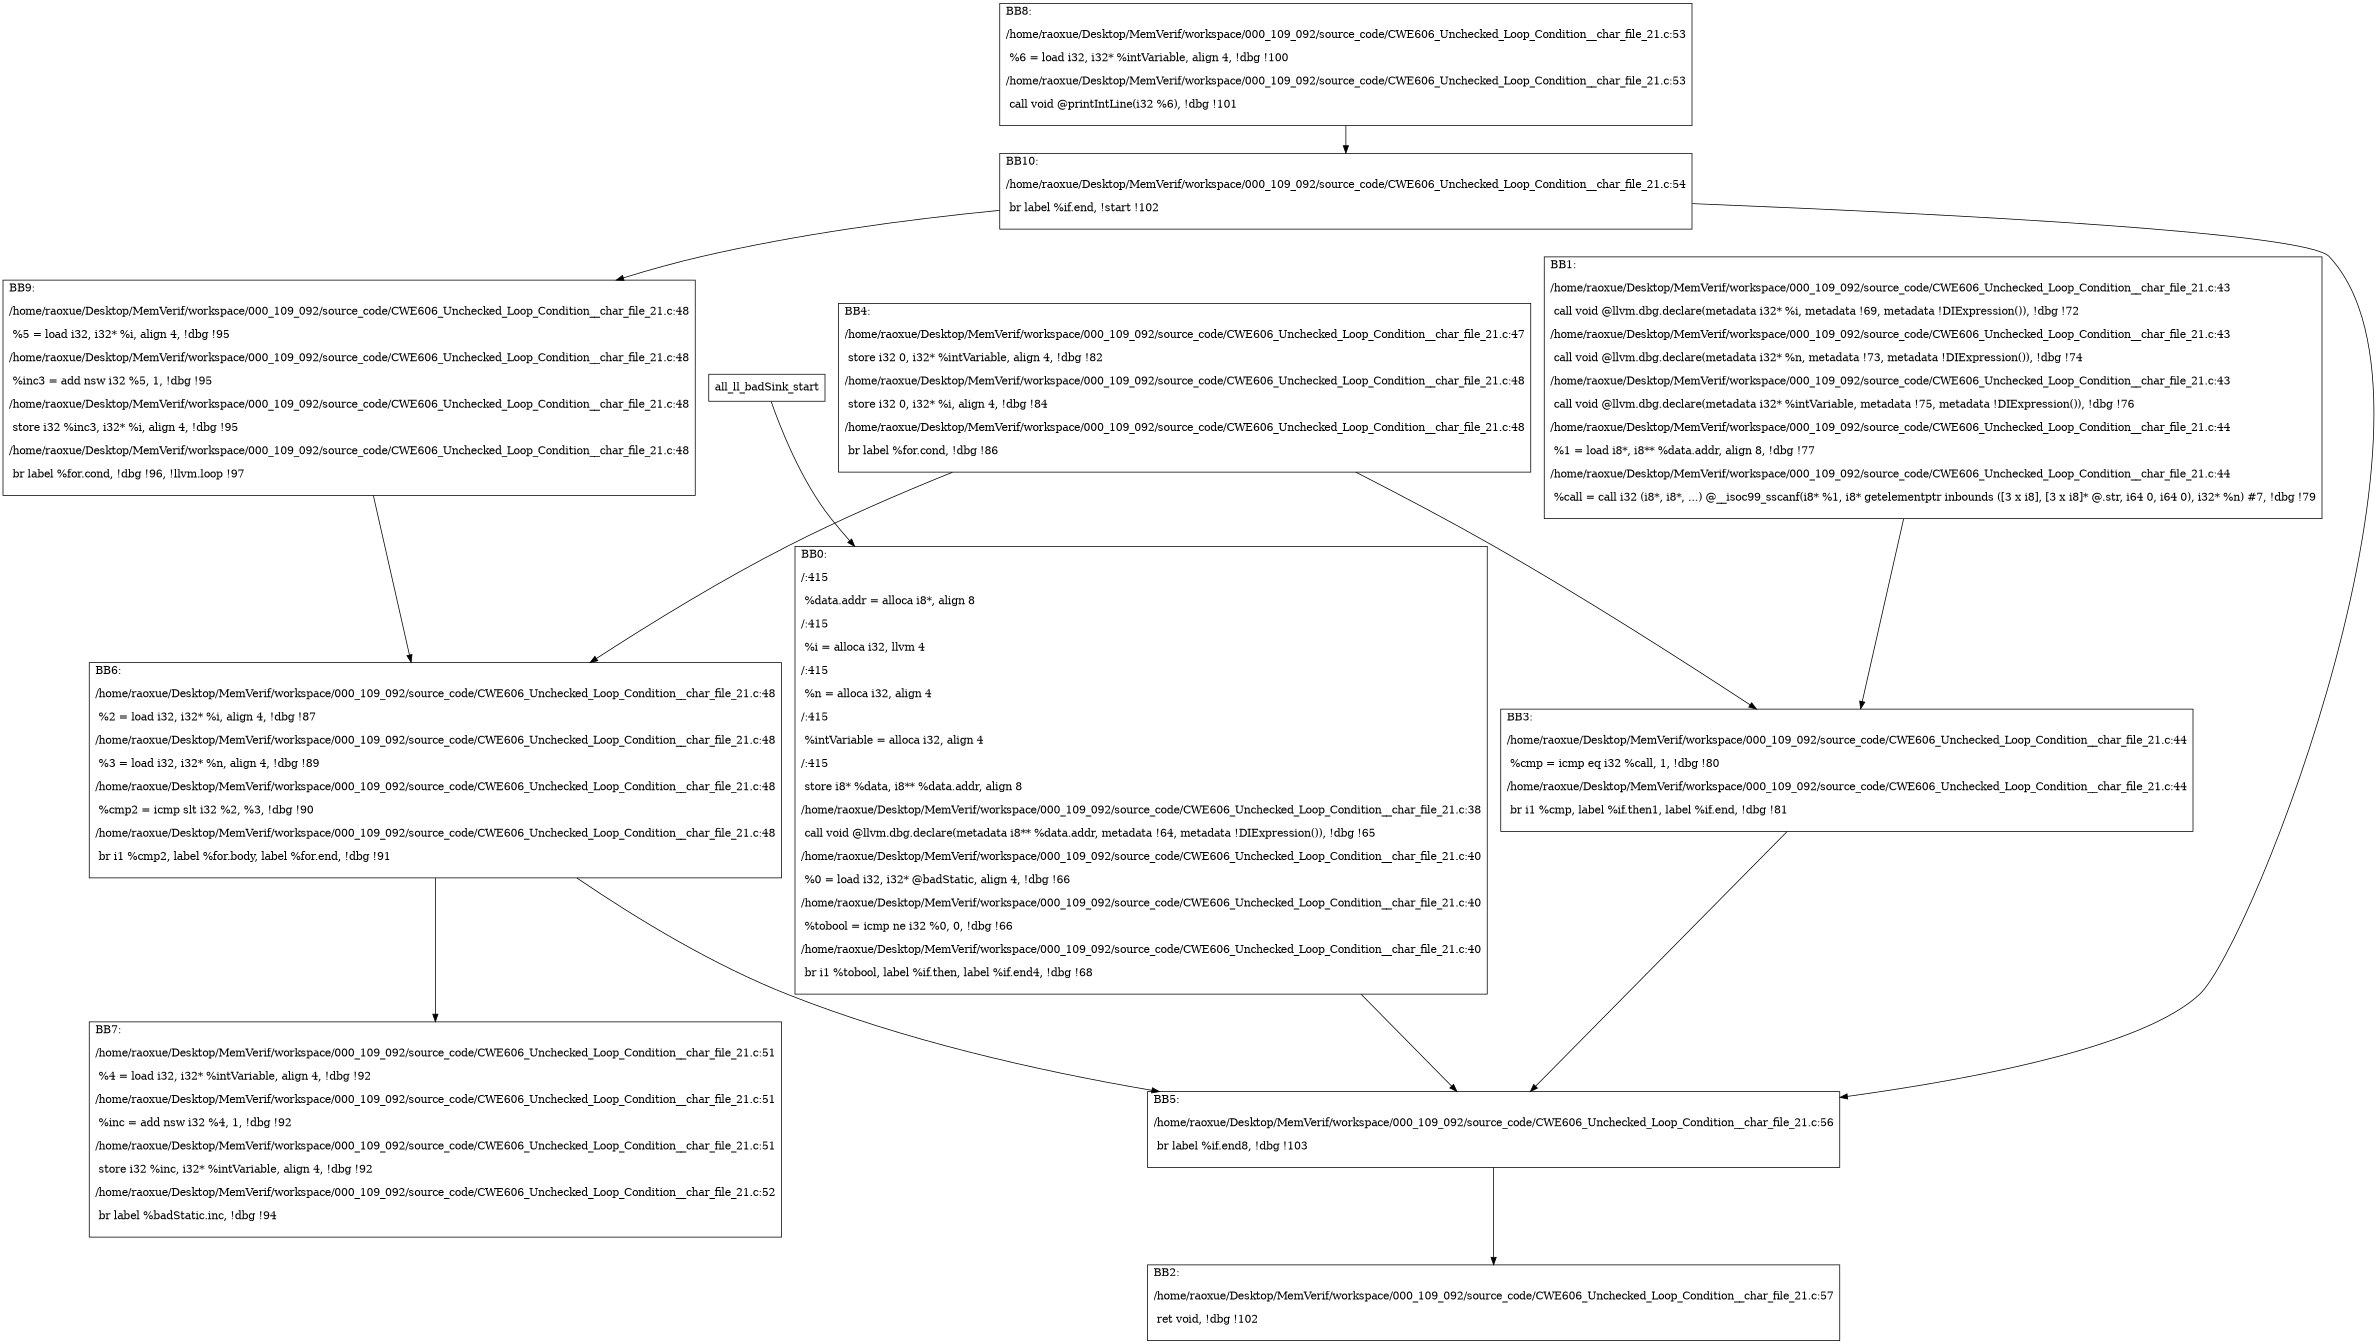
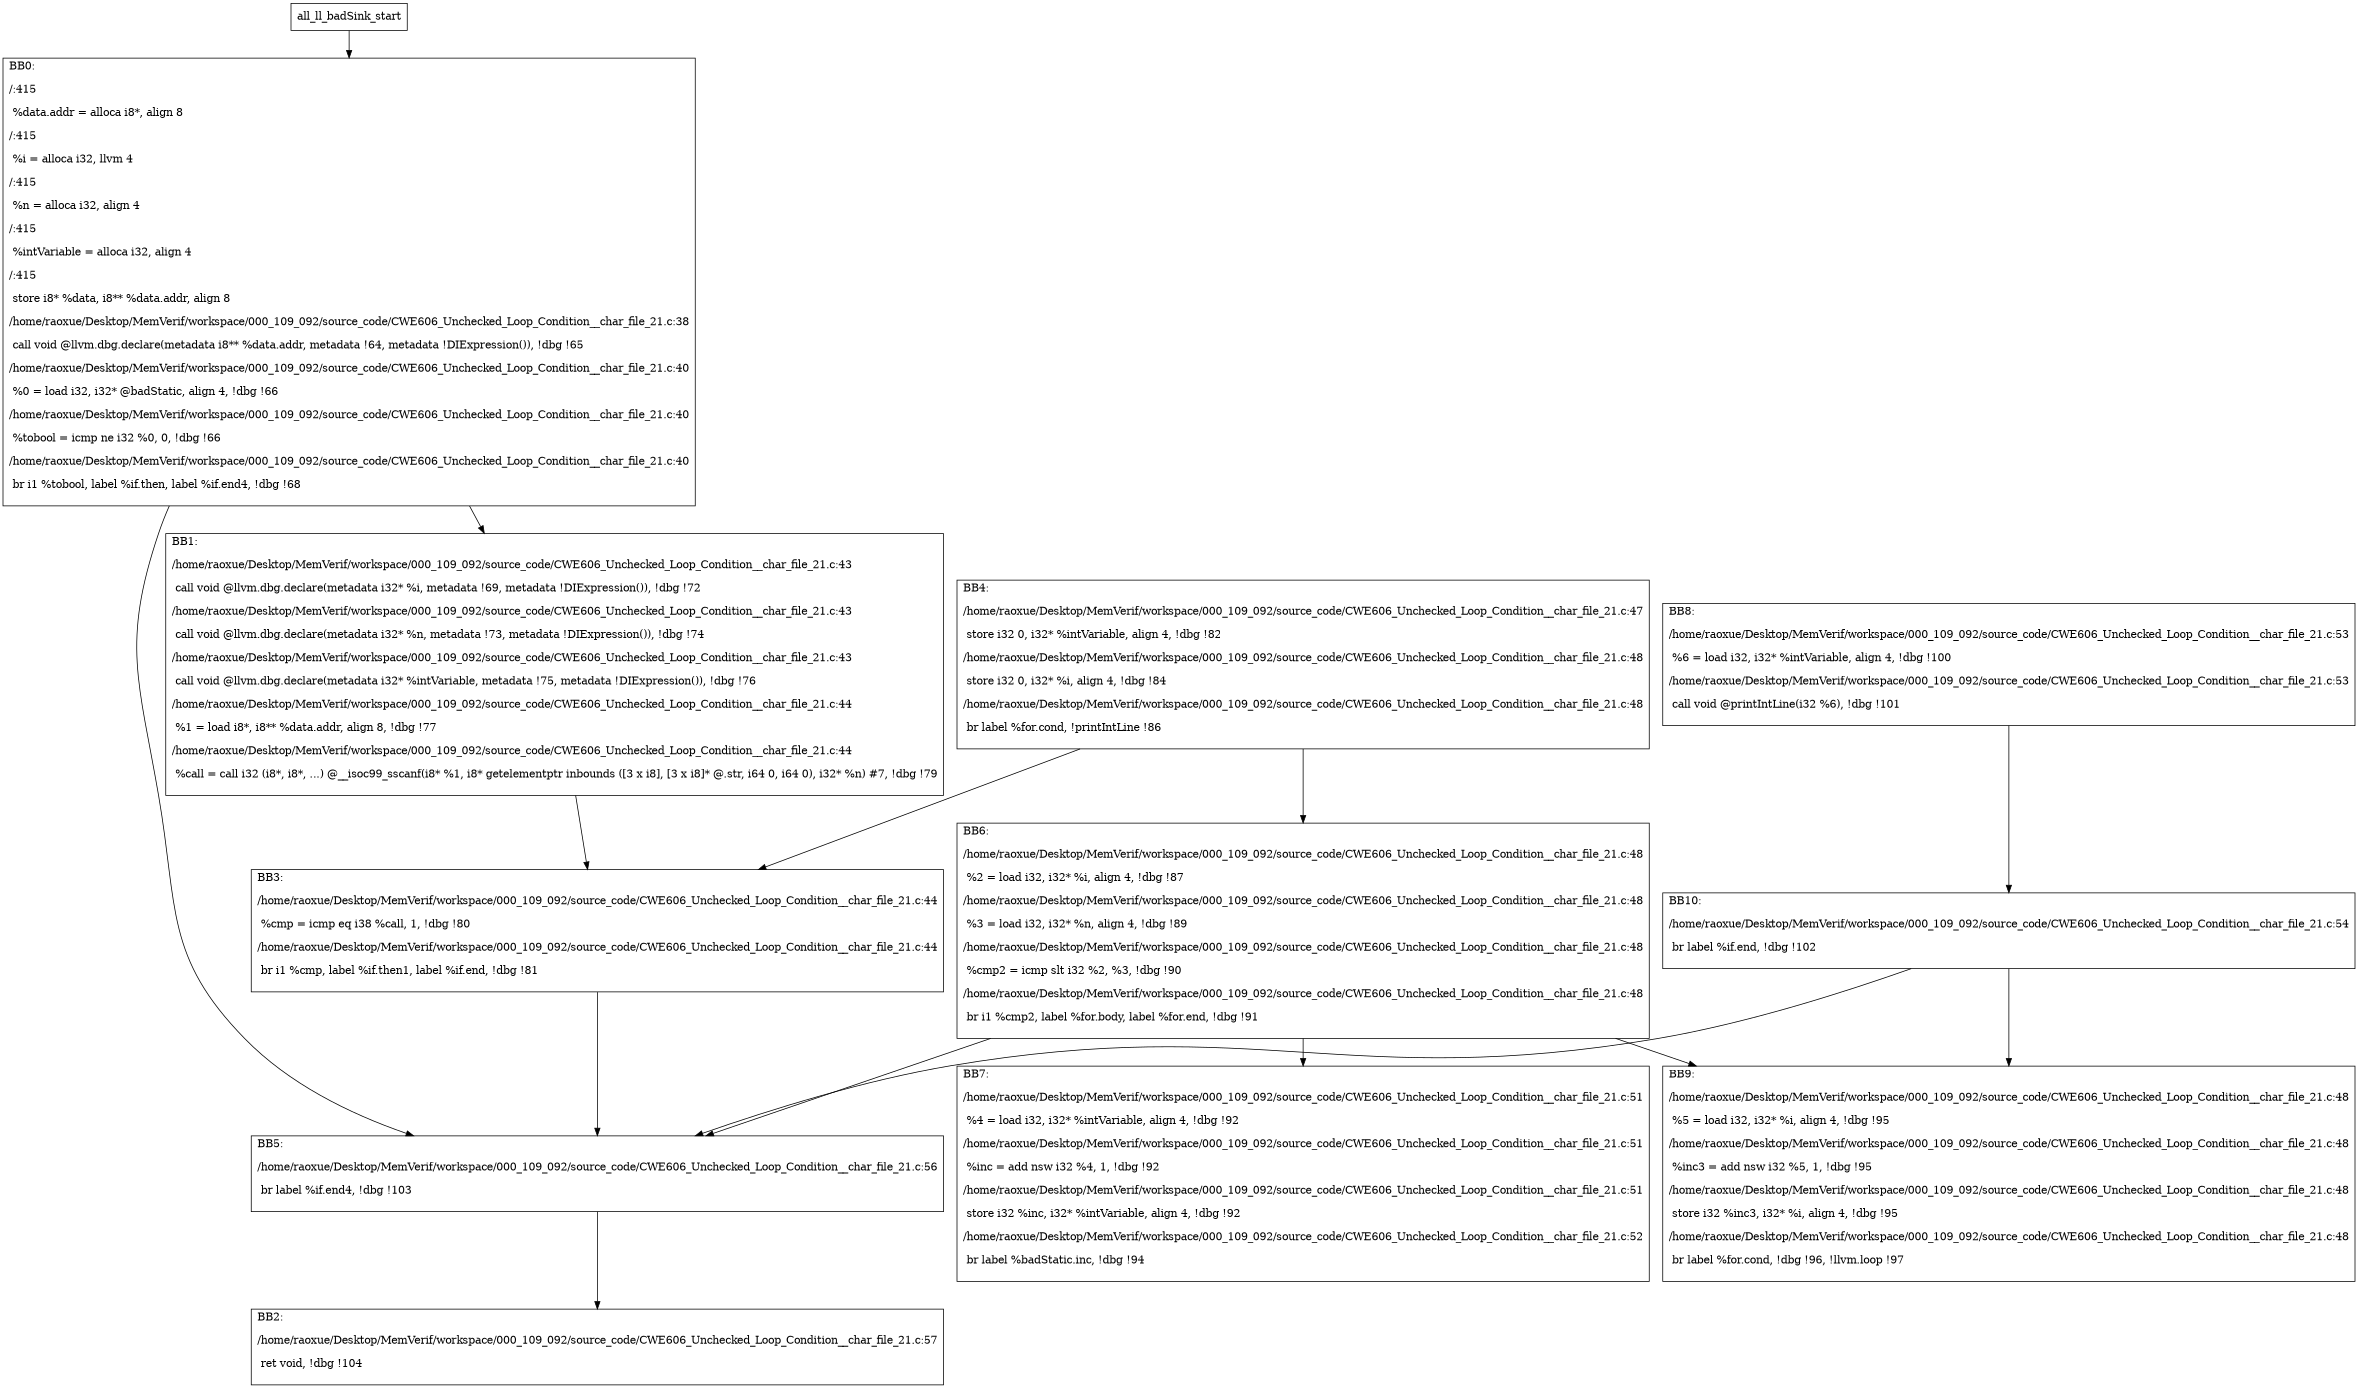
node "BB10:": text "br label %if.end, !start !102" -> "br label %if.end, !dbg !102"
node "BB4:": text "br label %for.cond, !dbg !86" -> "br label %for.cond, !printIntLine !86"
edge "BB0:" -> "BB1:": added
edge "BB9:" -> "BB6:": reversed
node "BB3:": text "%cmp = icmp eq i32 %call, 1, !dbg !80" -> "%cmp = icmp eq i38 %call, 1, !dbg !80"
node "BB5:": text "br label %if.end8, !dbg !103" -> "br label %if.end4, !dbg !103"
node "BB2:": text "ret void, !dbg !102" -> "ret void, !dbg !104"
